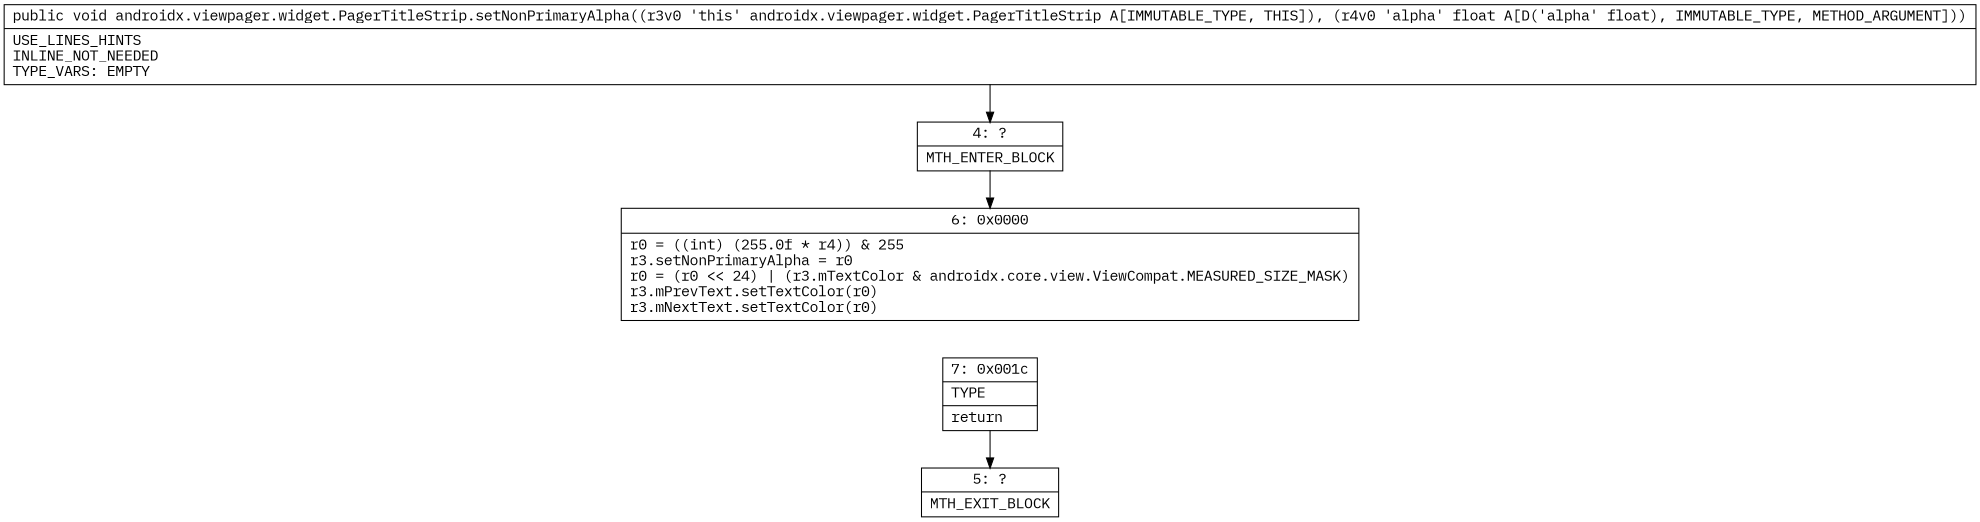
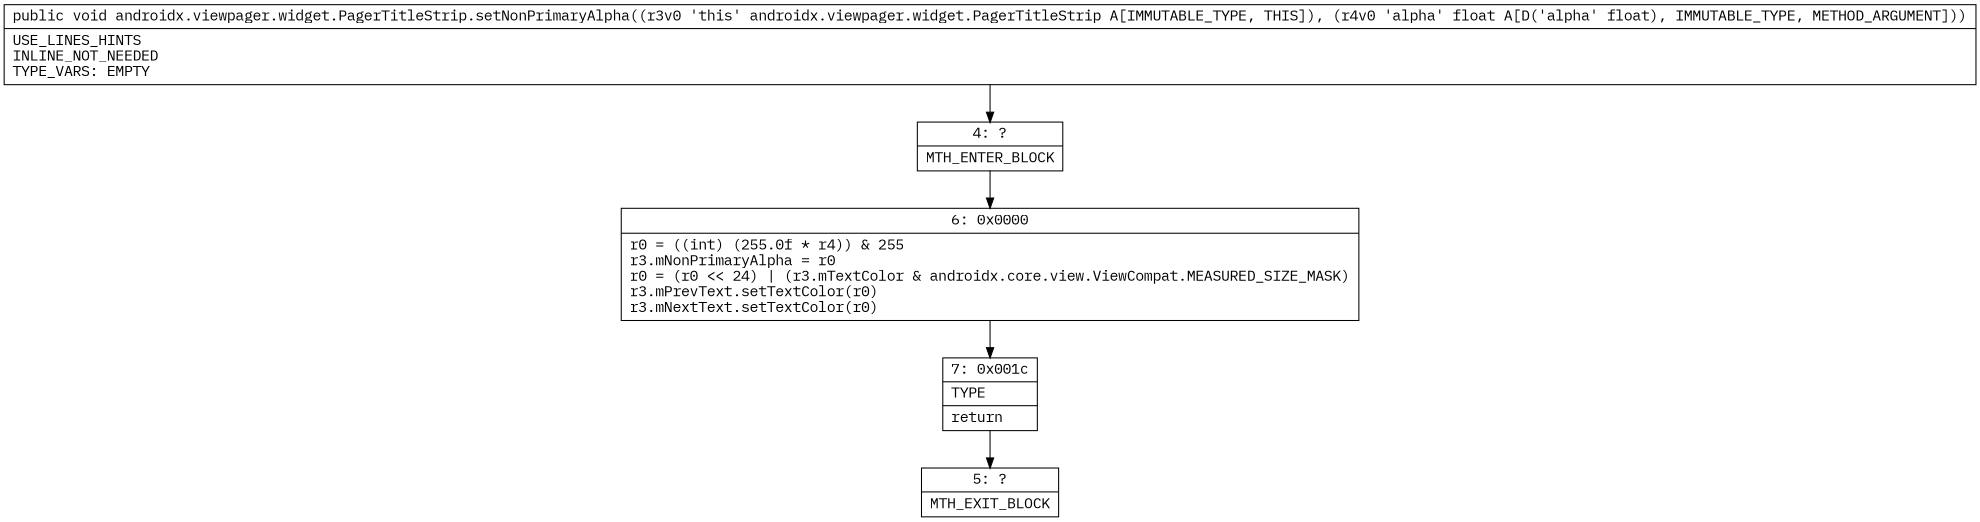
node "6: 0x0000": text "r3.setNonPrimaryAlpha = r0" -> "r3.mNonPrimaryAlpha = r0"
edge "6: 0x0000" -> "7: 0x001c": added
